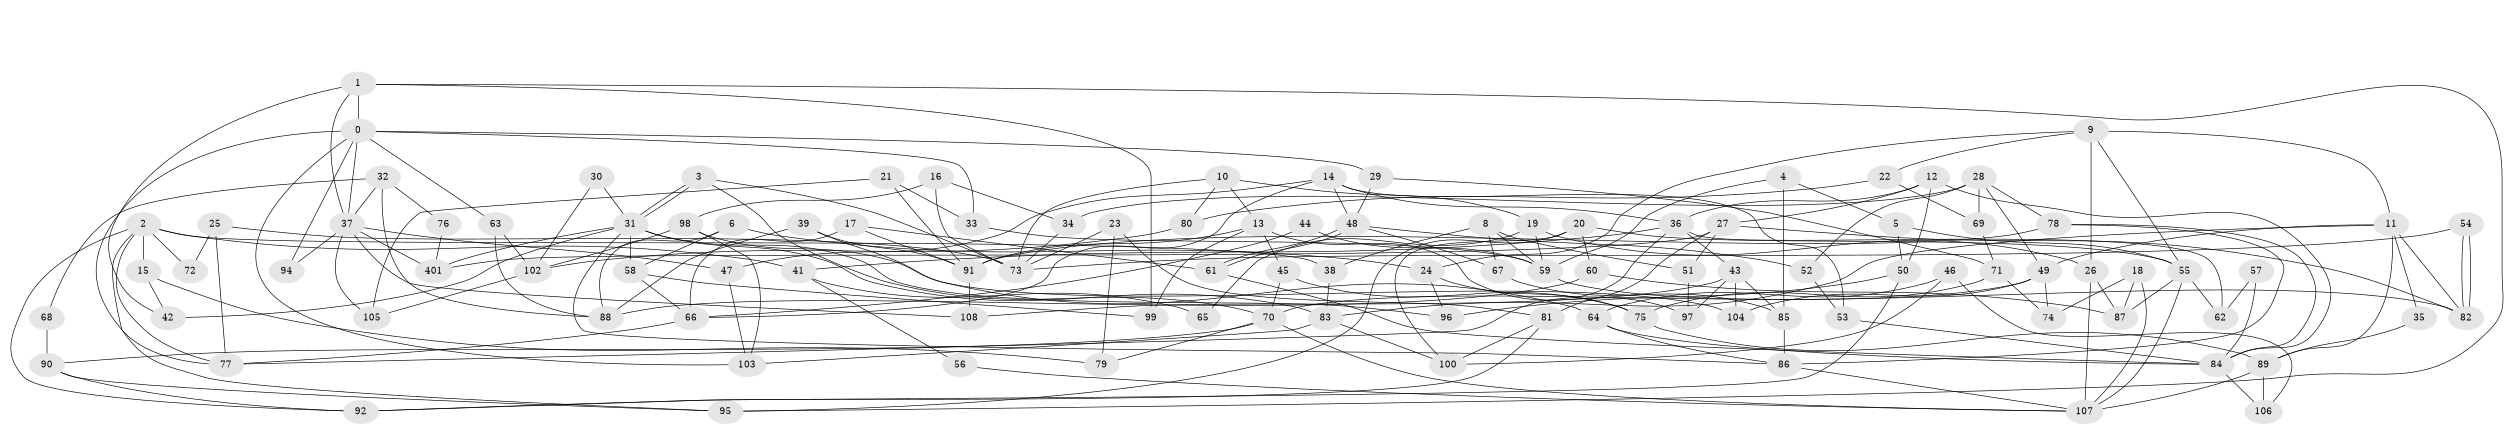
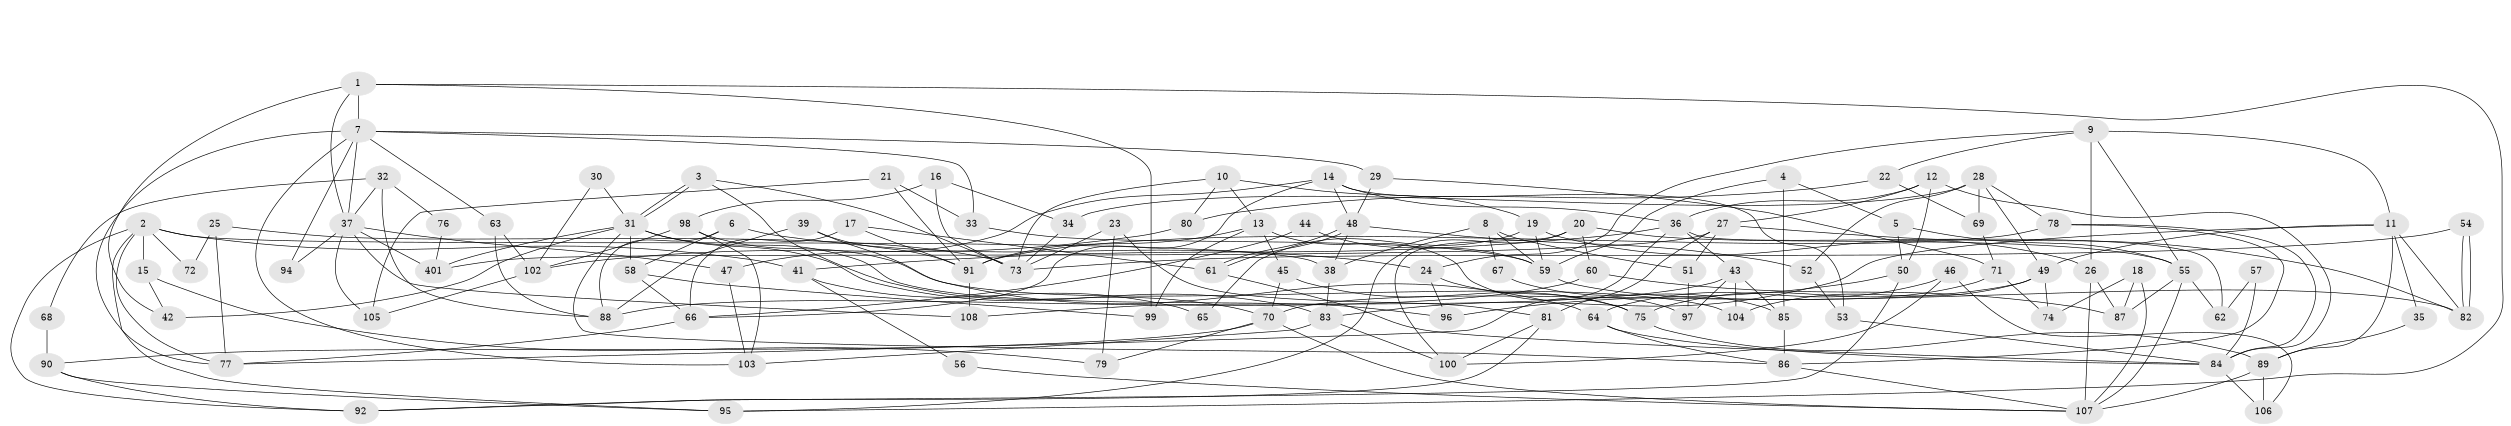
node "0": label "0" -> "7"
edge "48" -- "67": now "48" -- "38"
